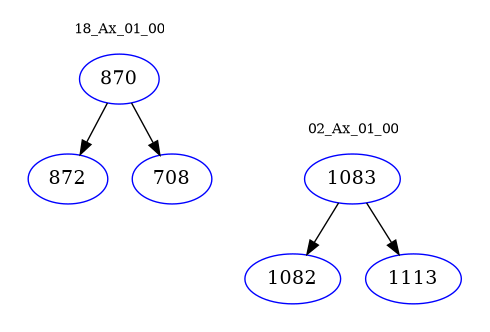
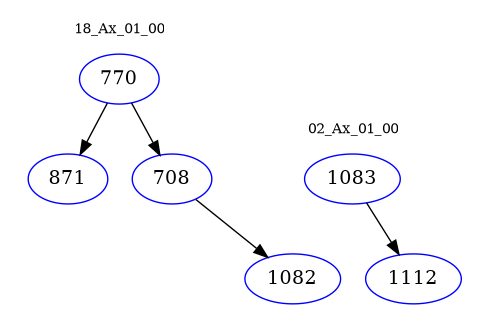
node "870": label "870" -> "770"
node "872": label "872" -> "871"
edge "1083" -> "1082": now "708" -> "1082"
node "1113": label "1113" -> "1112"
